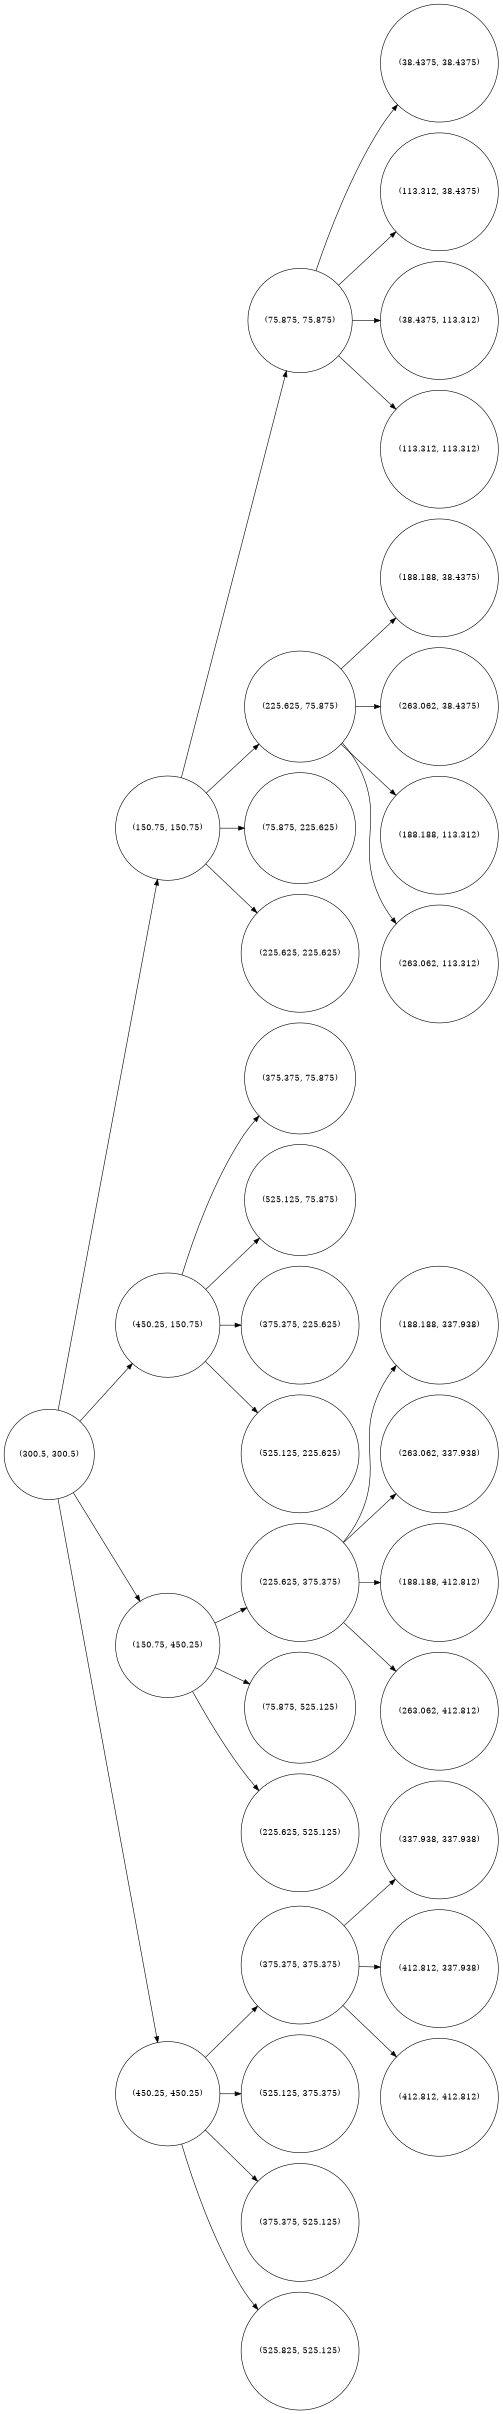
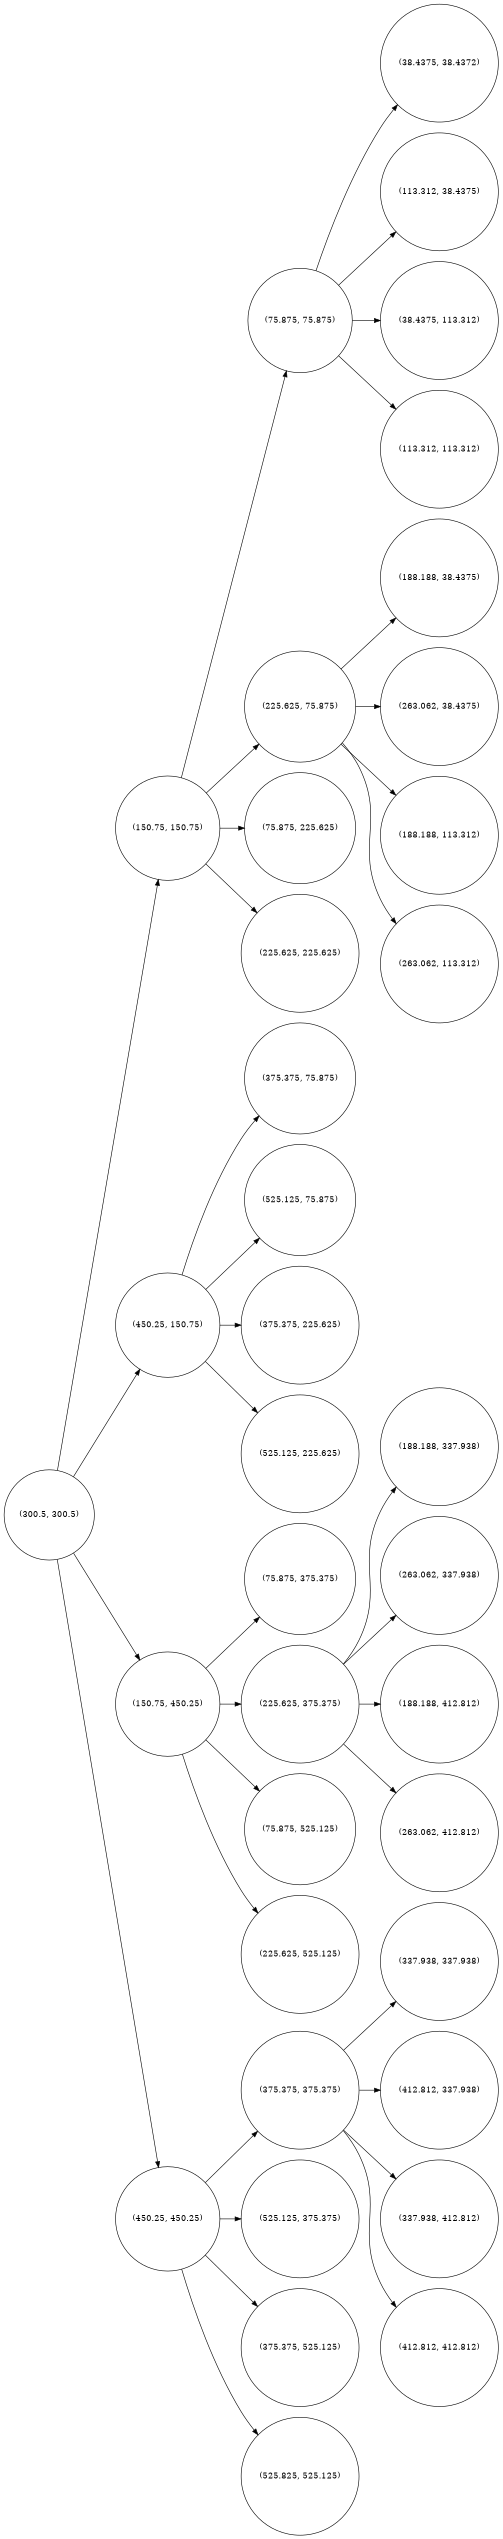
node "(38.4375, 38.4375)": label "(38.4375, 38.4375)" -> "(38.4375, 38.4372)"
node "(75.875, 375.375)": added
node "(337.938, 412.812)": added
